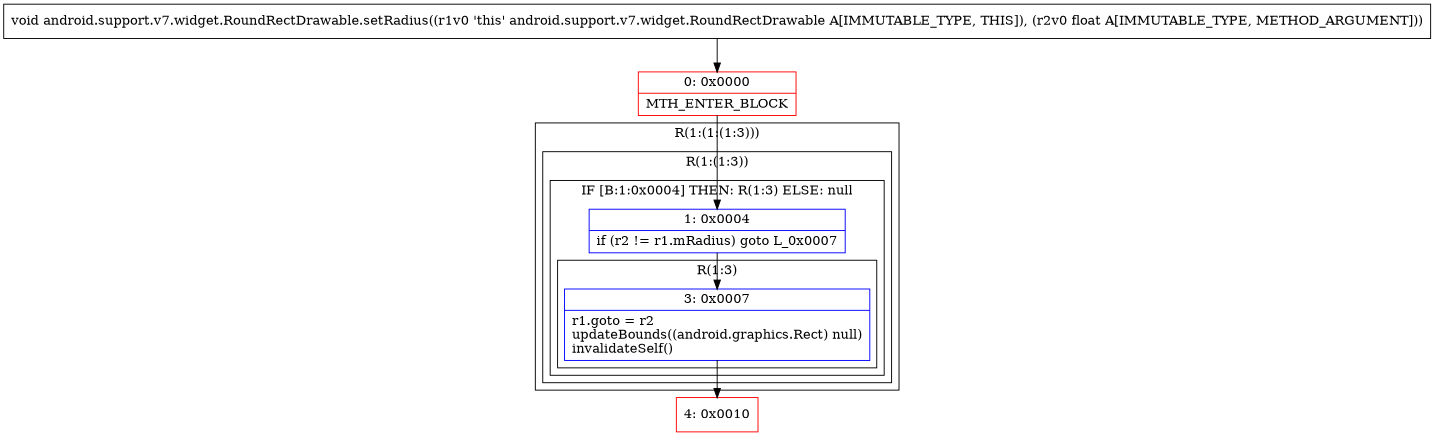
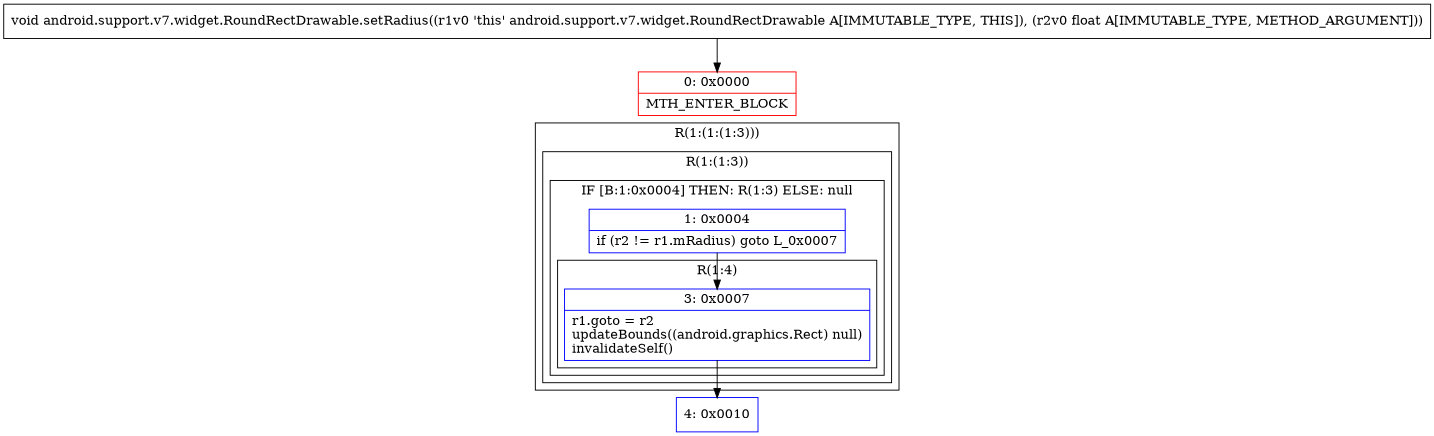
edge "0: 0x0000" -> "1: 0x0004": removed
cluster "R(1:3)": label "R(1:3)" -> "R(1:4)"
node "4: 0x0010": color red -> blue
